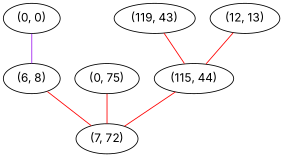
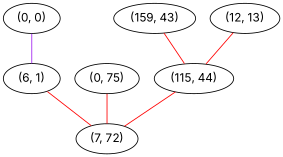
node "(119, 43)": label "(119, 43)" -> "(159, 43)"
node "(6, 8)": label "(6, 8)" -> "(6, 1)"
